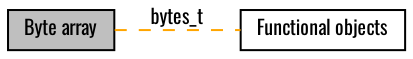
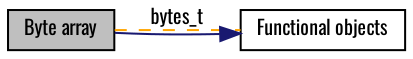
edge "Byte array" -> "Functional objects": added
